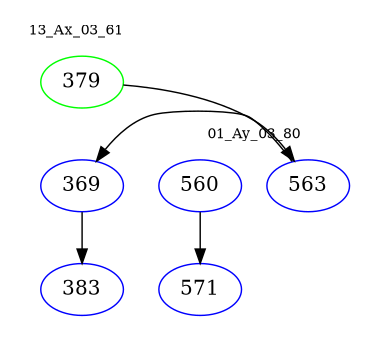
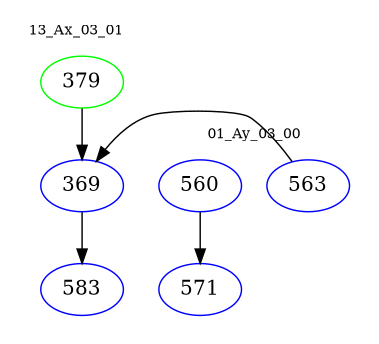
cluster "13_Ax_03_61": label "13_Ax_03_61" -> "13_Ax_03_01"
edge "379" -> "563": now "379" -> "369"
cluster "01_Ay_03_80": label "01_Ay_03_80" -> "01_Ay_03_00"
node "383": label "383" -> "583"
